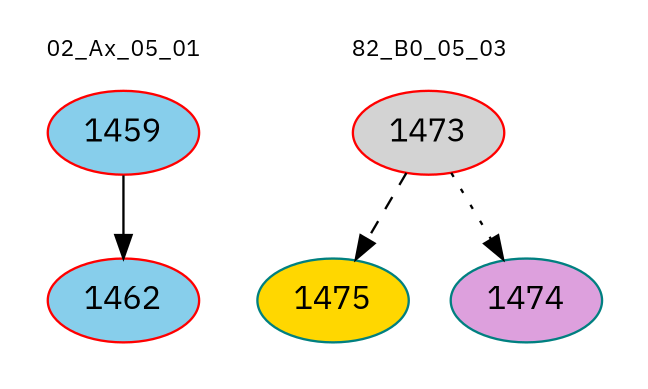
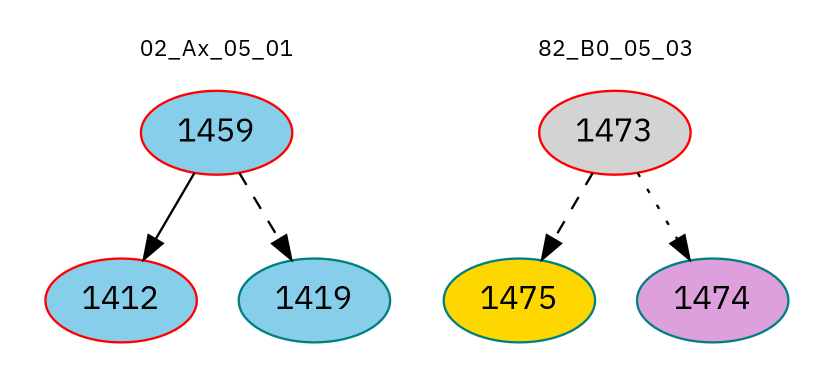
node "1462": label "1462" -> "1412"
node "1419": added
